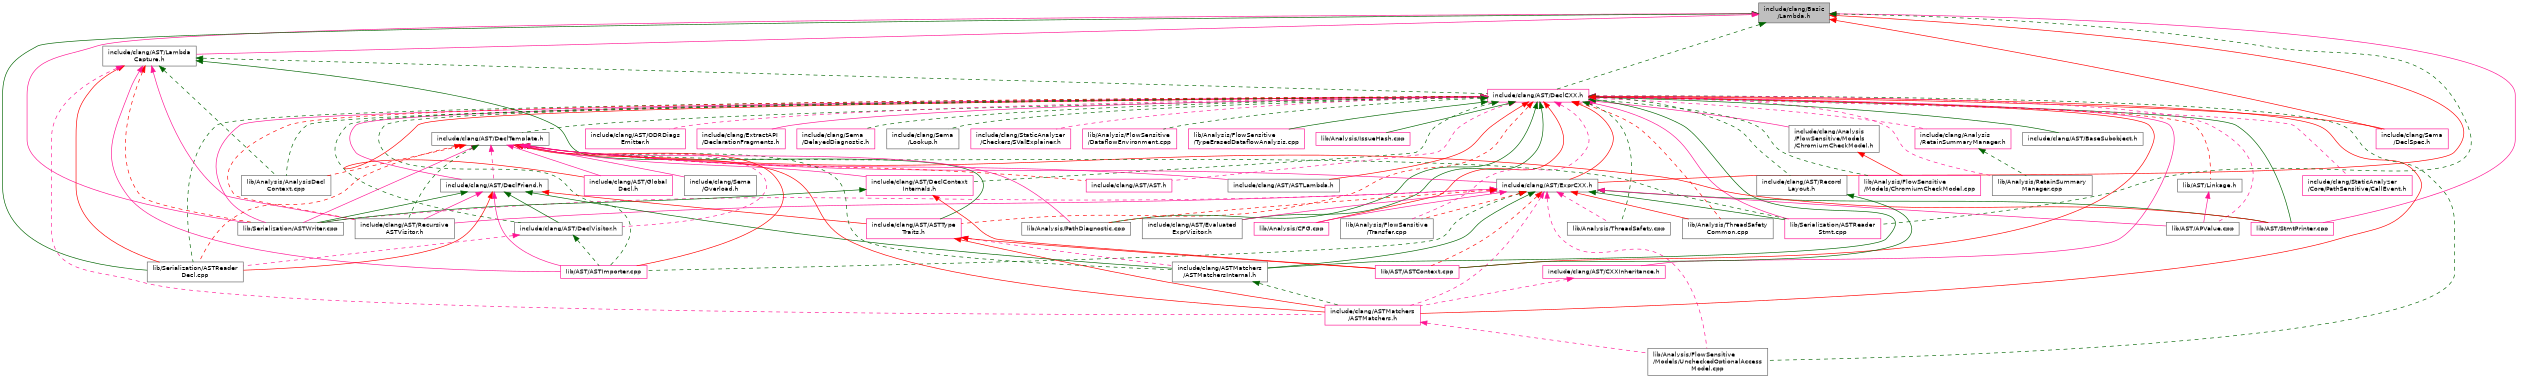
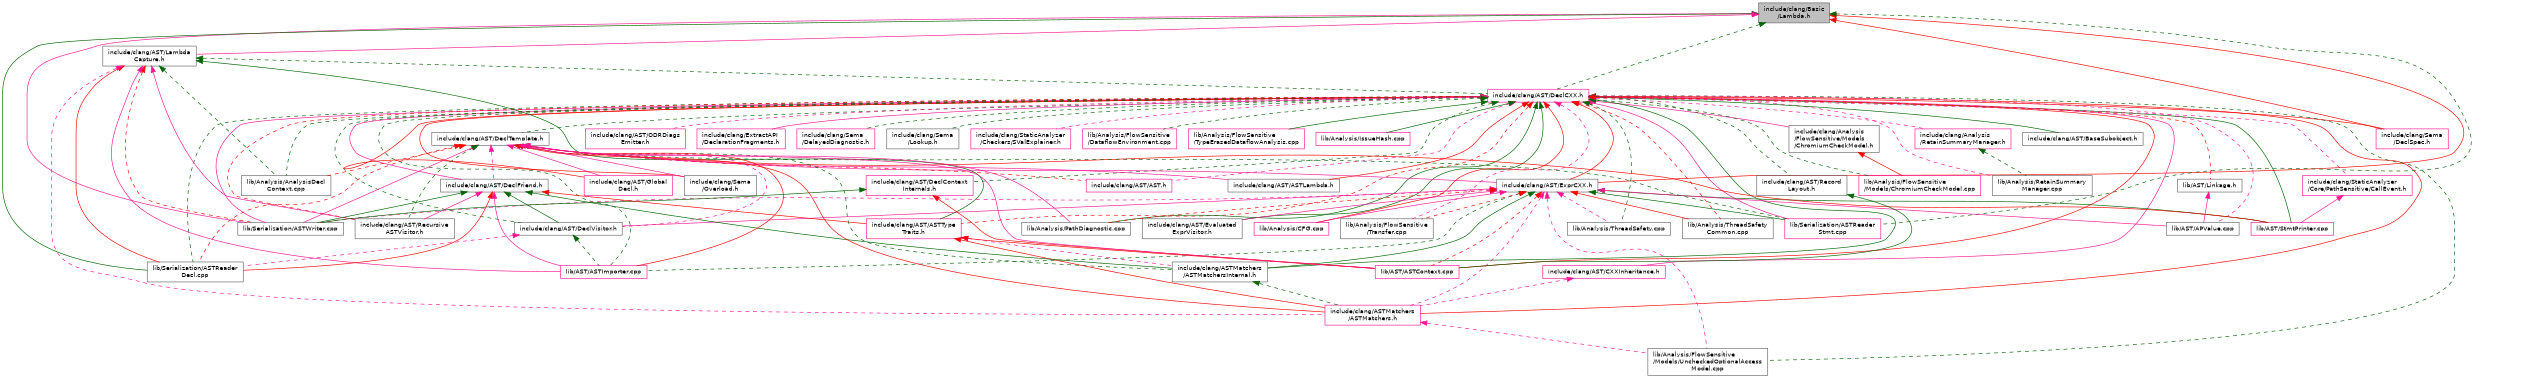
edge "lib/AST/StmtPrinter.cpp" -> "include/clang/Basic /Lambda.h": now "lib/AST/StmtPrinter.cpp" -> "include/clang/StaticAnalyzer /Core/PathSensitive/CallEvent.h"
edge "include/clang/Sema /Overload.h" -> "include/clang/AST/DeclCXX.h": added
edge "include/clang/AST/DeclContext Internals.h" -> "include/clang/AST/DeclTemplate.h": now "lib/AST/ASTContext.cpp" -> "include/clang/AST/DeclTemplate.h"
edge "include/clang/AST/Recursive ASTVisitor.h" -> "include/clang/AST/ExprCXX.h": now "include/clang/AST/DeclVisitor.h" -> "include/clang/AST/ExprCXX.h"
